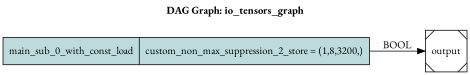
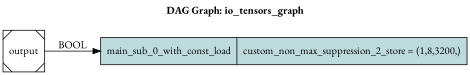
edge "main_sub_0_with_const_load" -> "output": reversed
